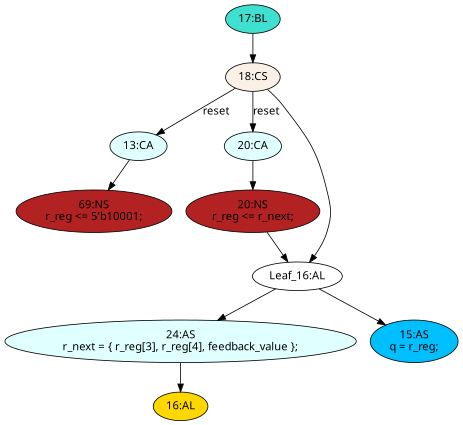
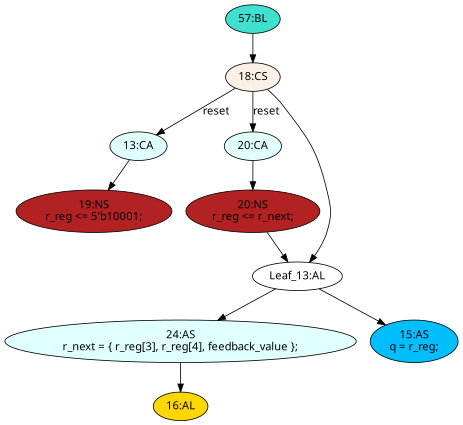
node "17:BL": label "17:BL" -> "57:BL"
node "69:NS r_reg <= 5'b10001;": label "69:NS r_reg <= 5'b10001;" -> "19:NS r_reg <= 5'b10001;"
node "Leaf_16:AL": label "Leaf_16:AL" -> "Leaf_13:AL"
